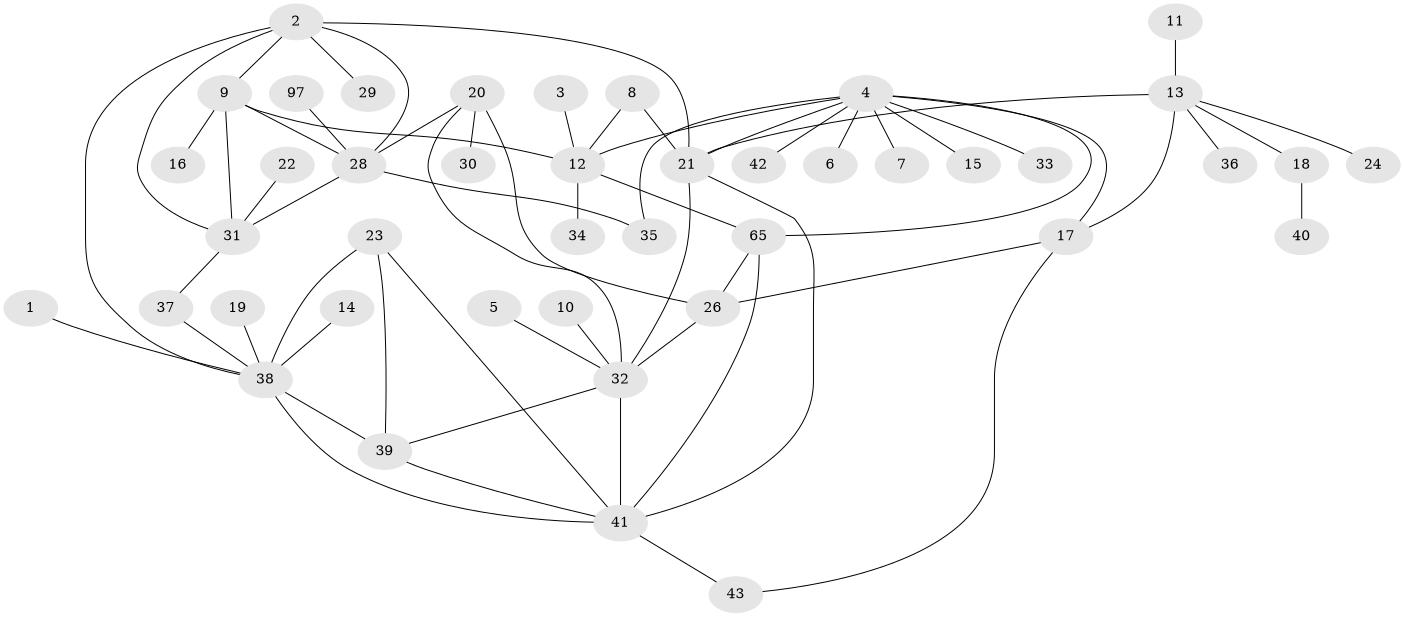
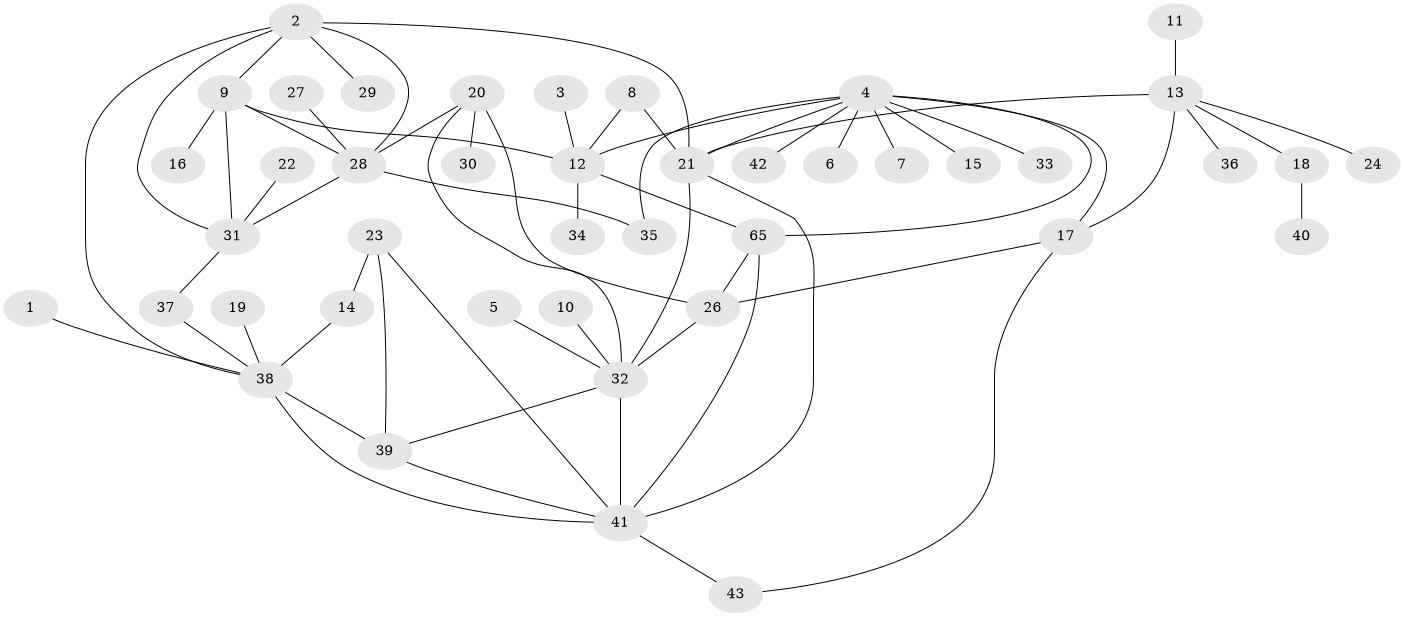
node "97": label "97" -> "27"
edge "23" -- "38": now "23" -- "14"
